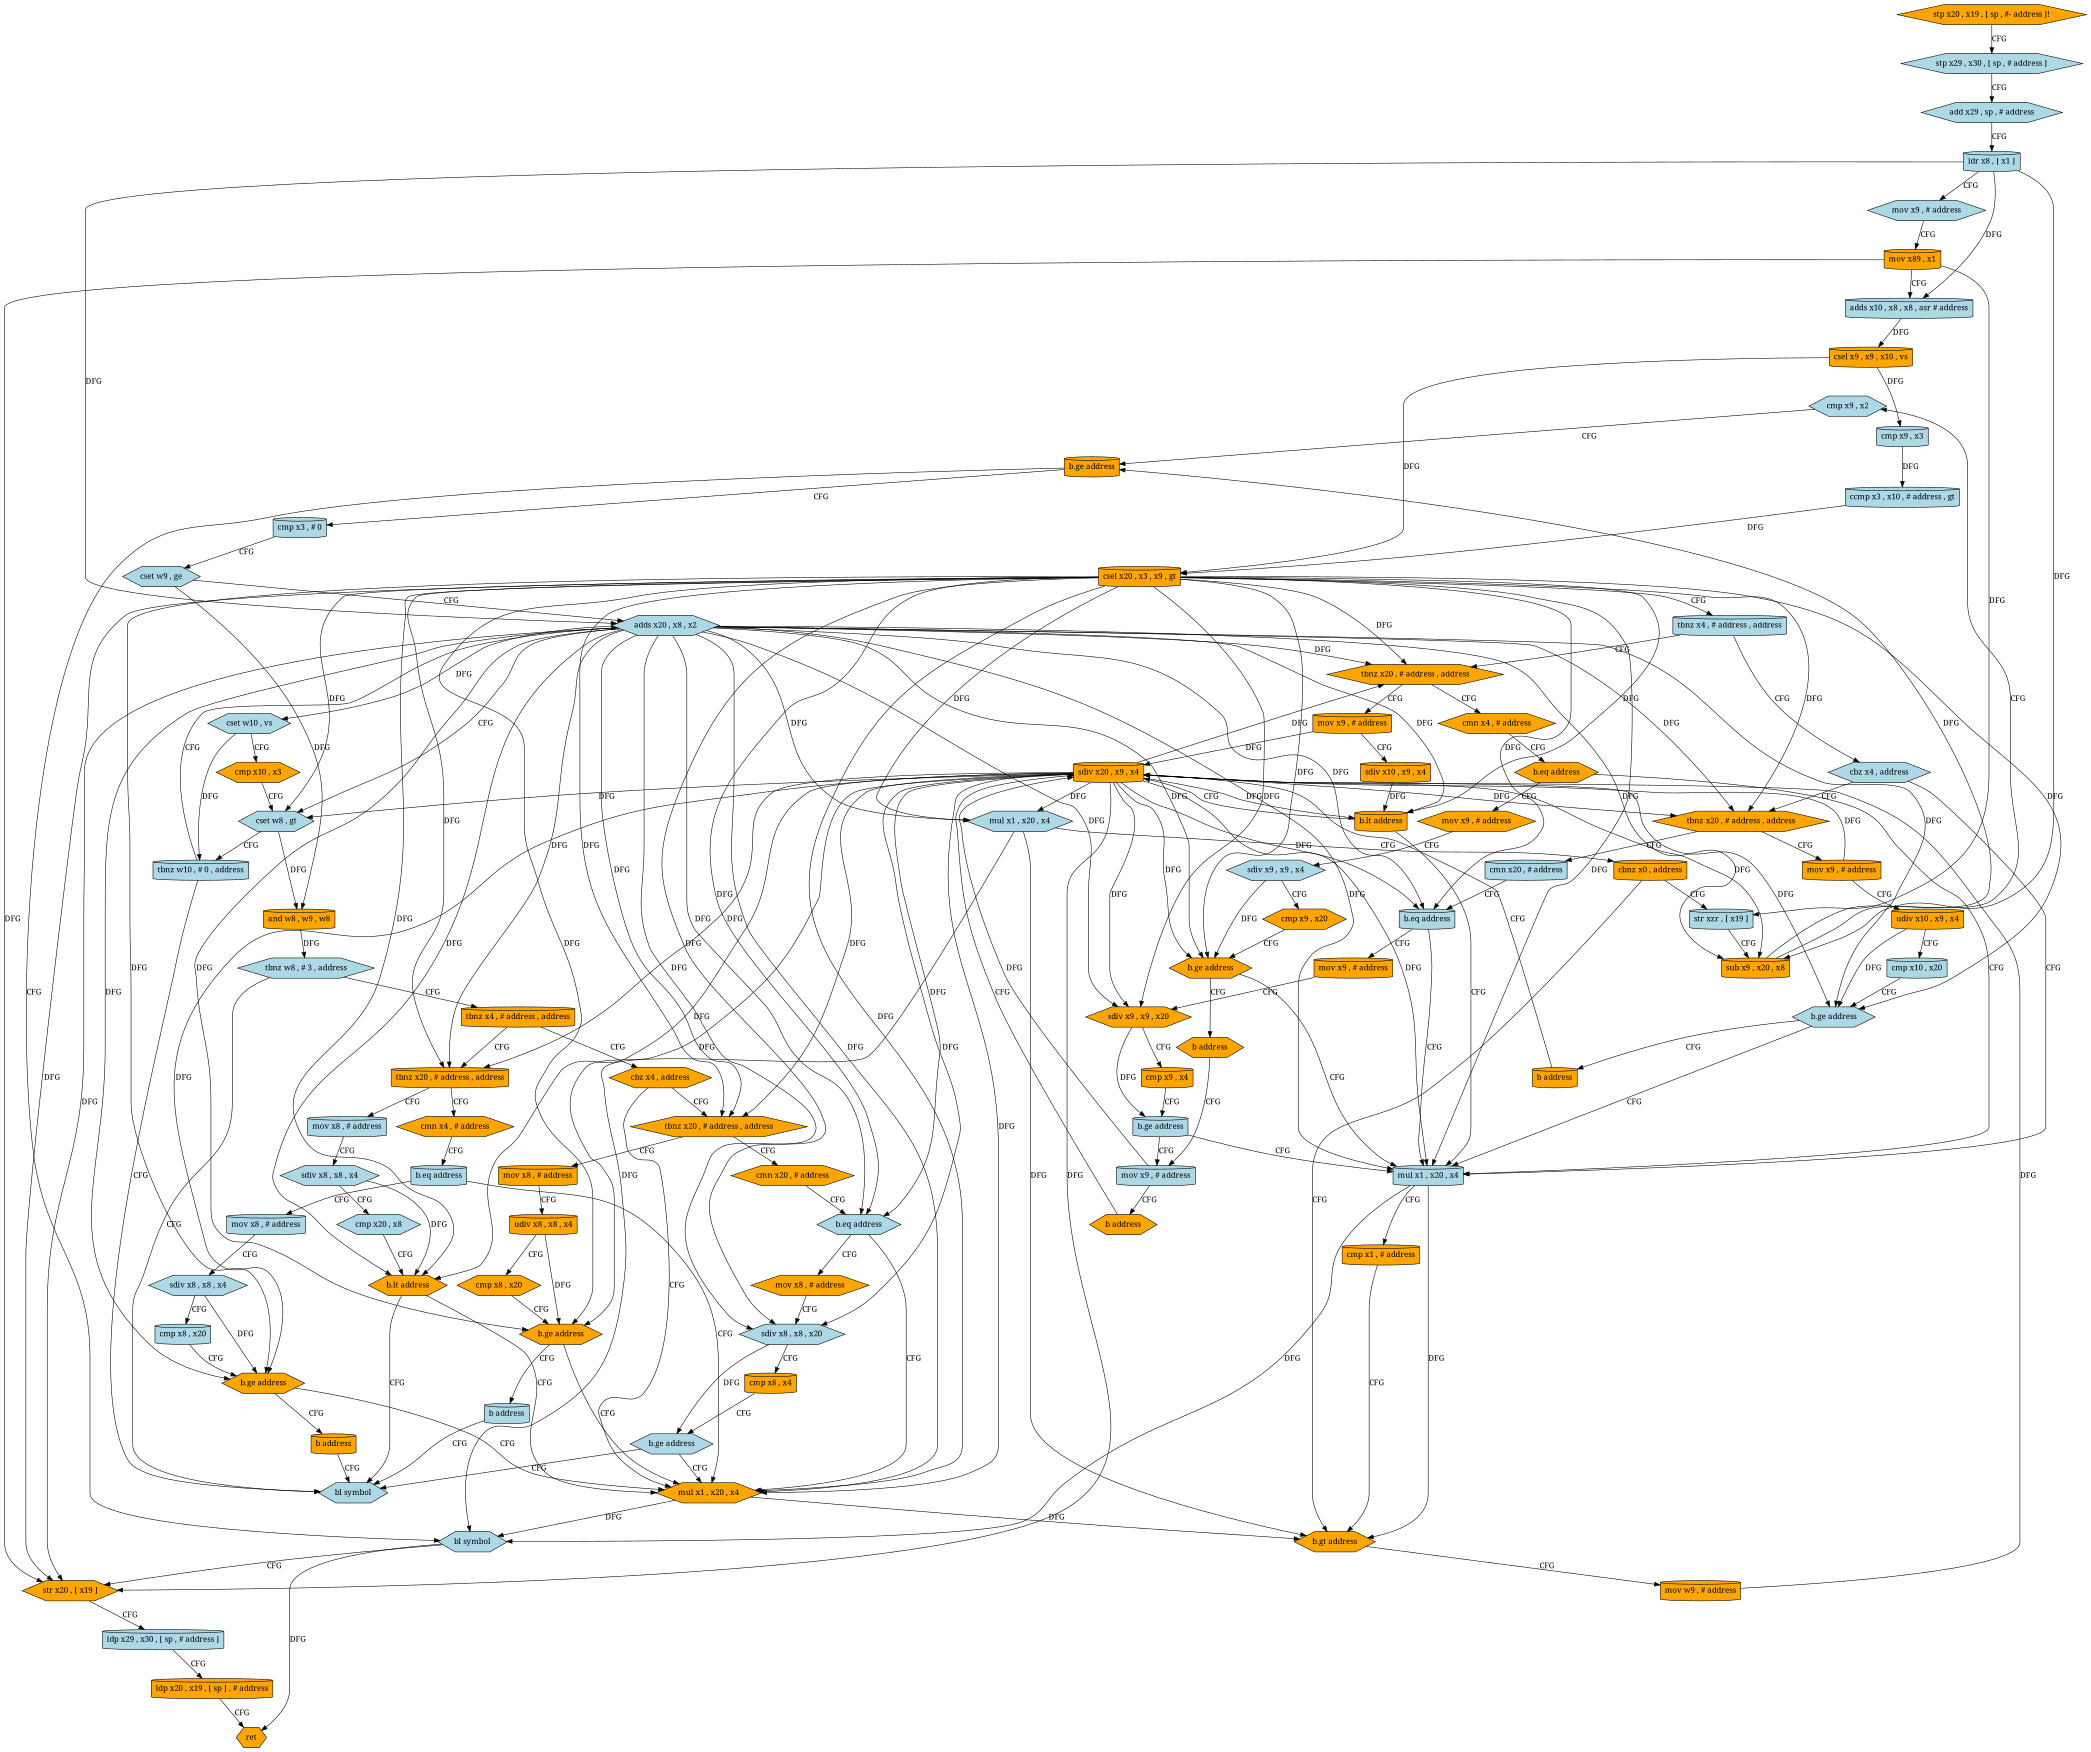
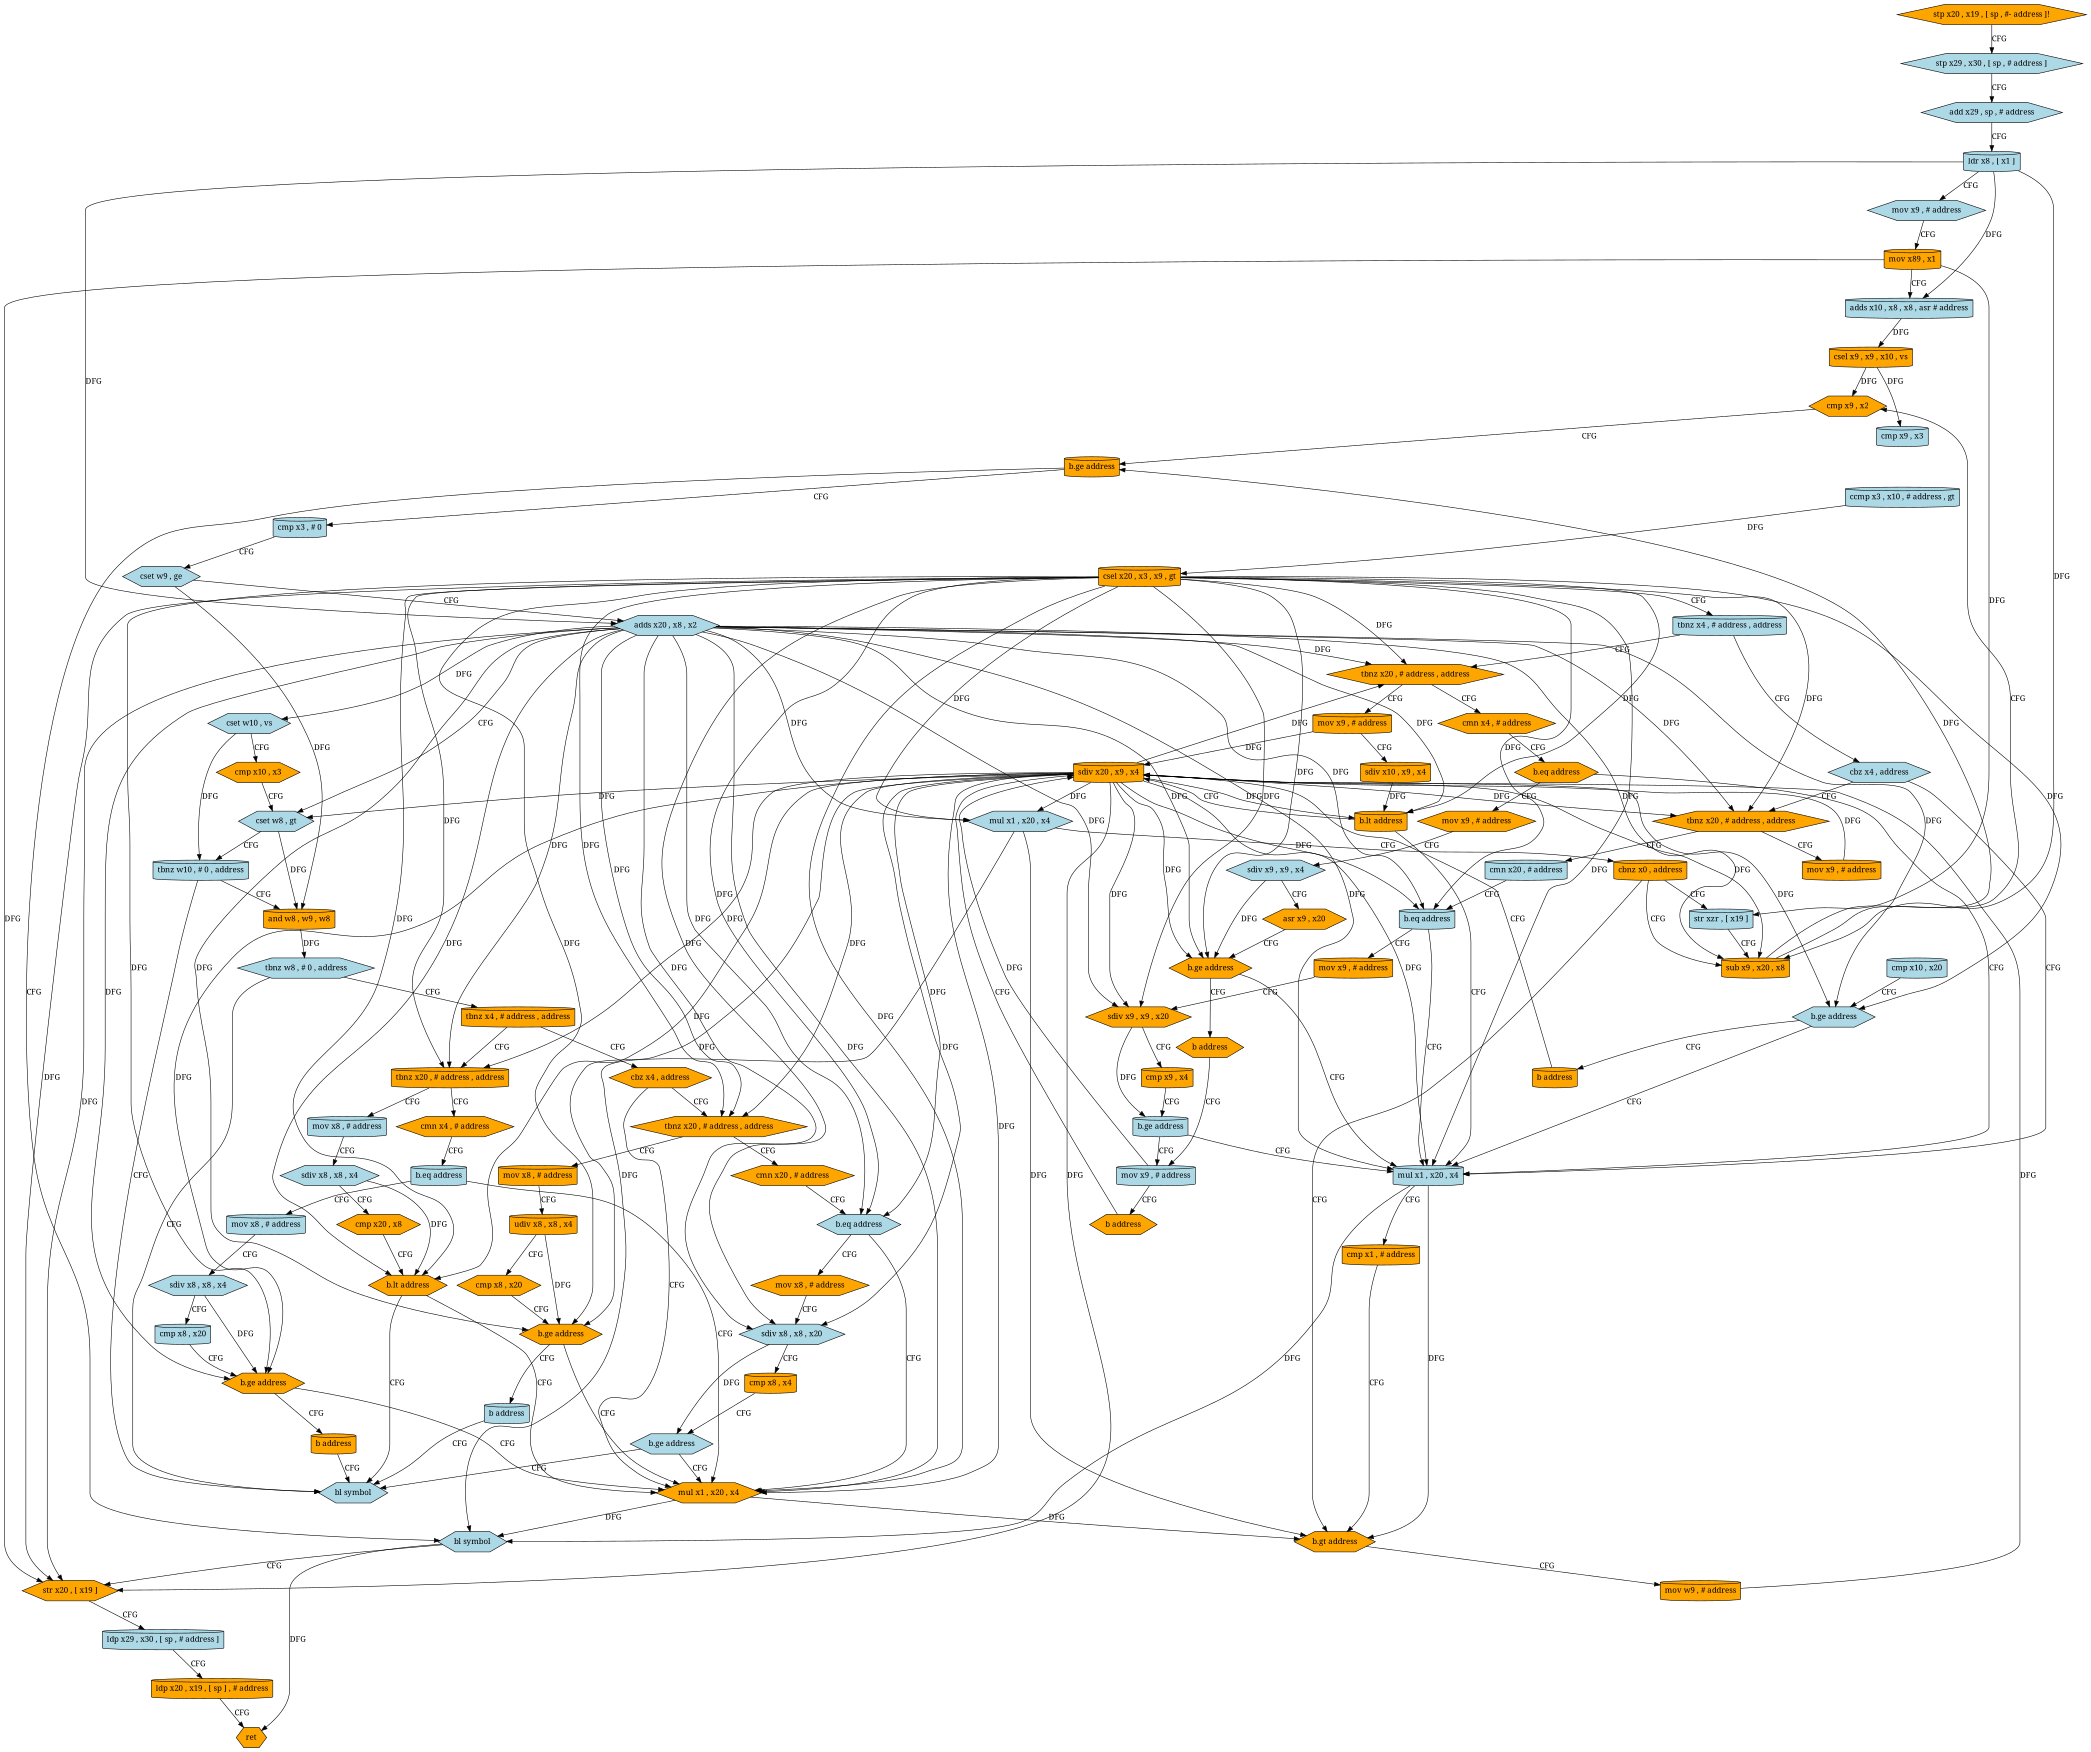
edge "csel x9 , x9 , x10 , vs" -> "csel x20 , x3 , x9 , gt": now "csel x9 , x9 , x10 , vs" -> "cmp x9 , x2"
node "cmp x9 , x2": fillcolor lightblue -> orange
edge "cmp x9 , x3" -> "ccmp x3 , x10 , # address , gt": removed, label "DFG"
edge "csel x20 , x3 , x9 , gt" -> "cset w8 , gt": removed, label "DFG"
edge "tbnz w10 , # 0 , address" -> "adds x20 , x8 , x2": now "tbnz w10 , # 0 , address" -> "and w8 , w9 , w8"
node "cmp x9 , x20": label "cmp x9 , x20" -> "asr x9 , x20"
node "udiv x10 , x9 , x4": removed
edge "cbnz x0 , address" -> "sub x9 , x20 , x8": added, label "CFG"
node "tbnz w8 , # 3 , address": label "tbnz w8 , # 3 , address" -> "tbnz w8 , # 0 , address"
node "cmp x20 , x8": fillcolor lightblue -> orange
